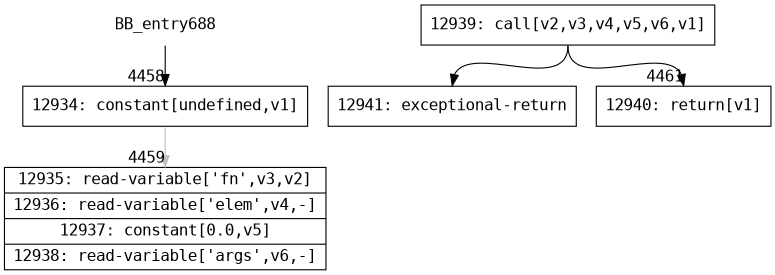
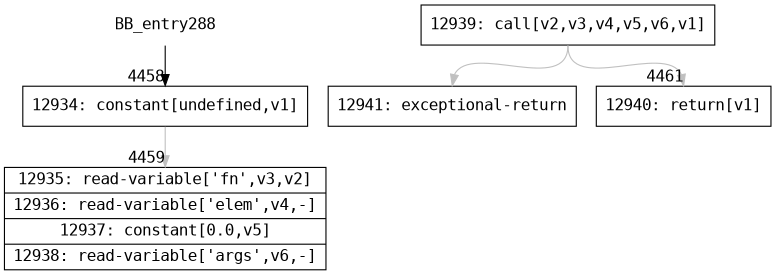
node "BB_entry688": label "BB_entry688" -> "BB_entry288"
edge "12939: call[v2,v3,v4,v5,v6,v1]" -> "12941: exceptional-return": color black -> gray
edge "12939: call[v2,v3,v4,v5,v6,v1]" -> "12940: return[v1]": color black -> gray
